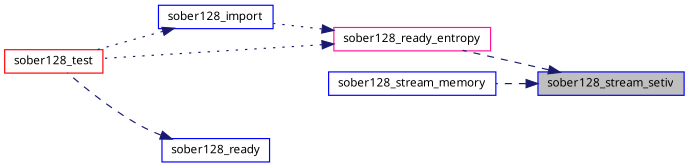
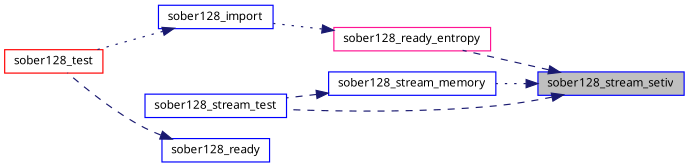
edge "sober128_test" -> "sober128_ready_entropy": removed
edge "sober128_stream_memory" -> "sober128_stream_setiv": style dashed -> dotted
node "sober128_stream_test": added
